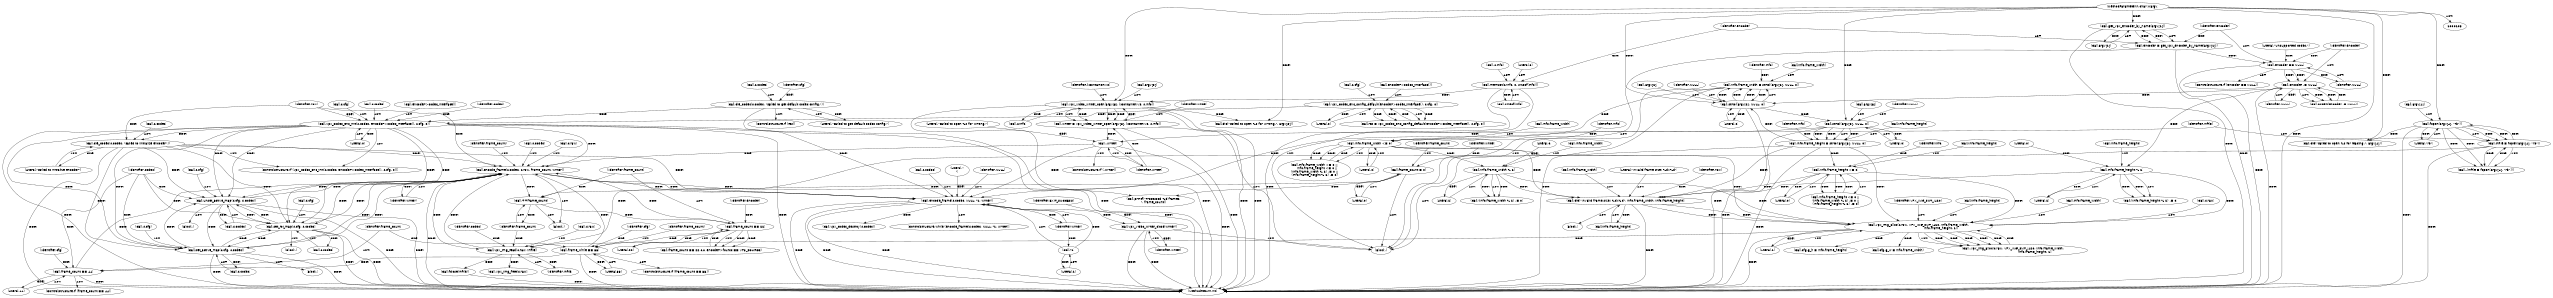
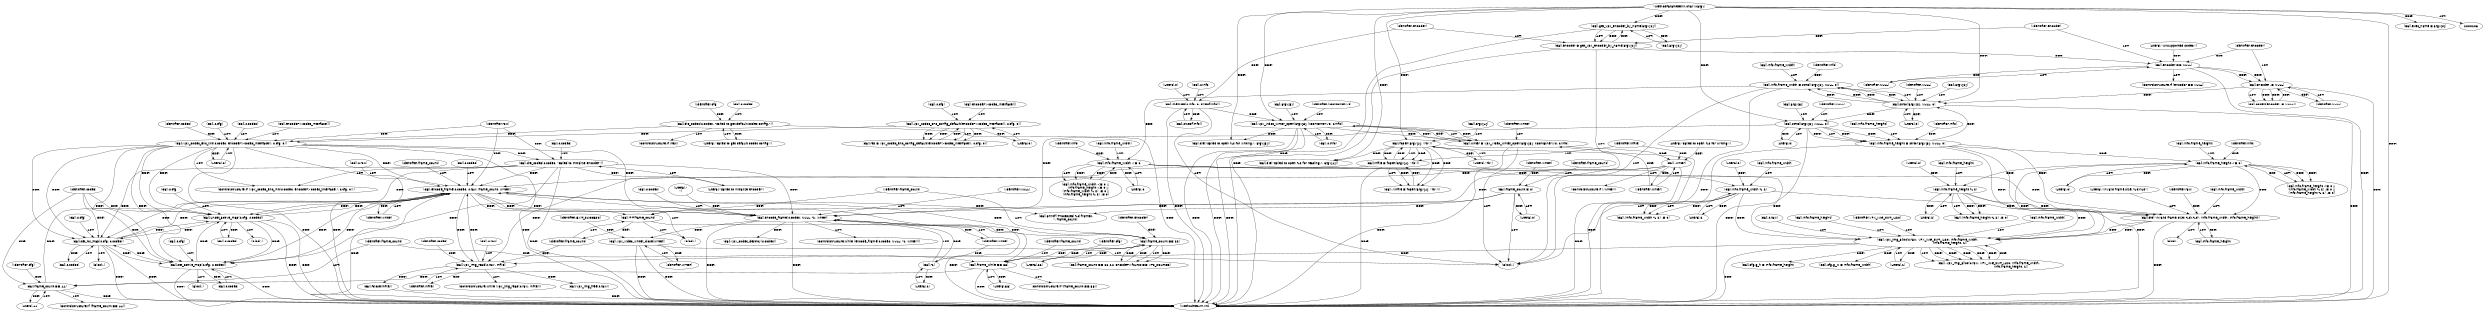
node "(Call,exec_name = argv[0])": added
edge "(Call,encoder != NULL)" -> "(Call,info.frame_height % 2)": now "(Call,info.frame_height <= 0)" -> "(Call,info.frame_height % 2)"
node "(ControlStructure,while (vpx_img_read(&raw, infile)))": added
